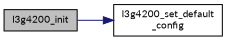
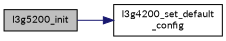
node "l3g4200_init": label "l3g4200_init" -> "l3g5200_init"
